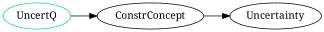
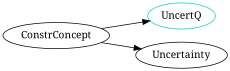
edge "UncertQ" -> "ConstrConcept": reversed
